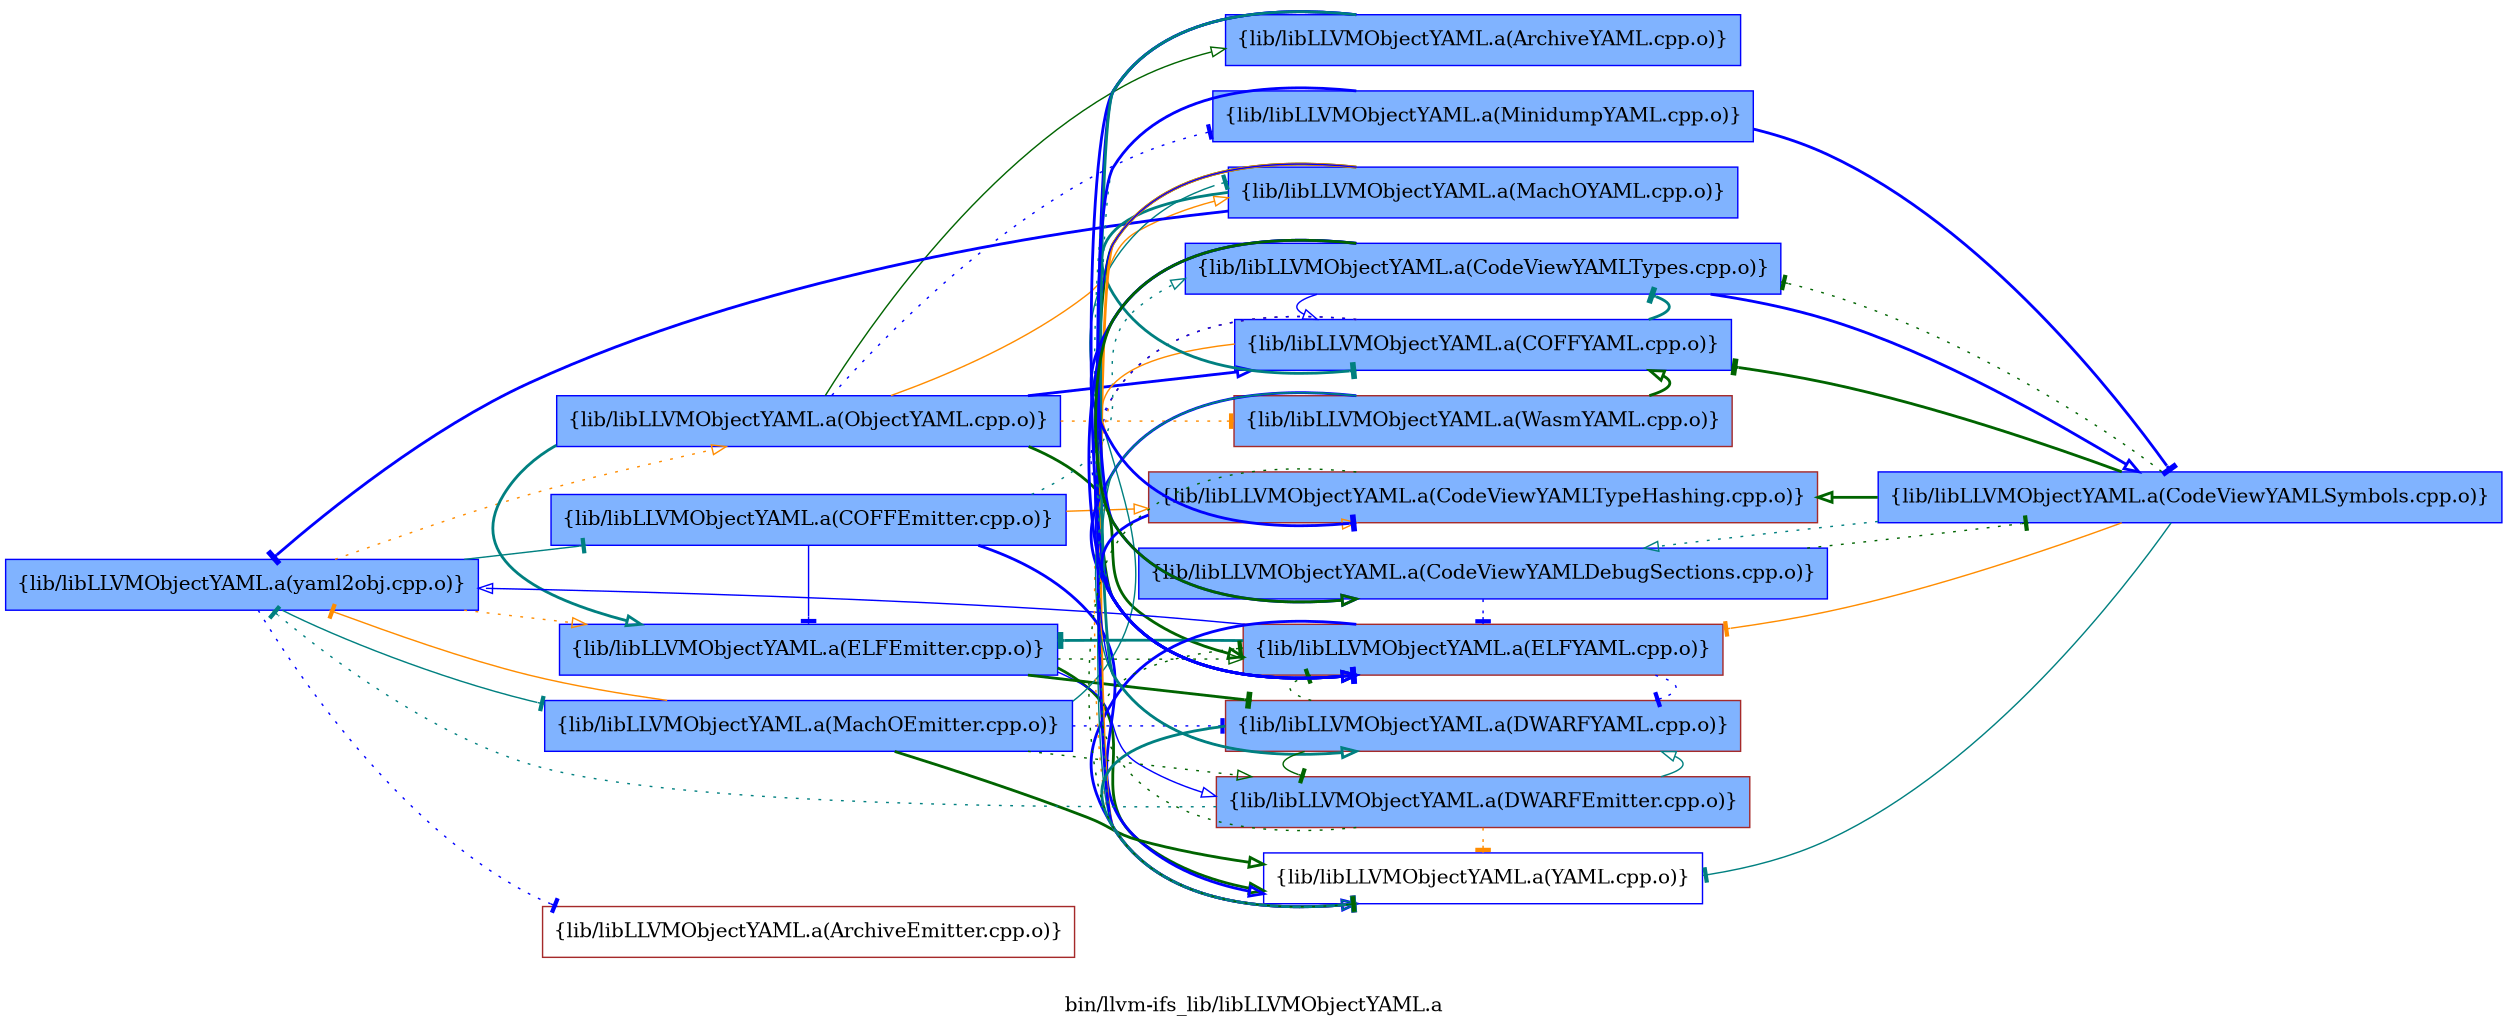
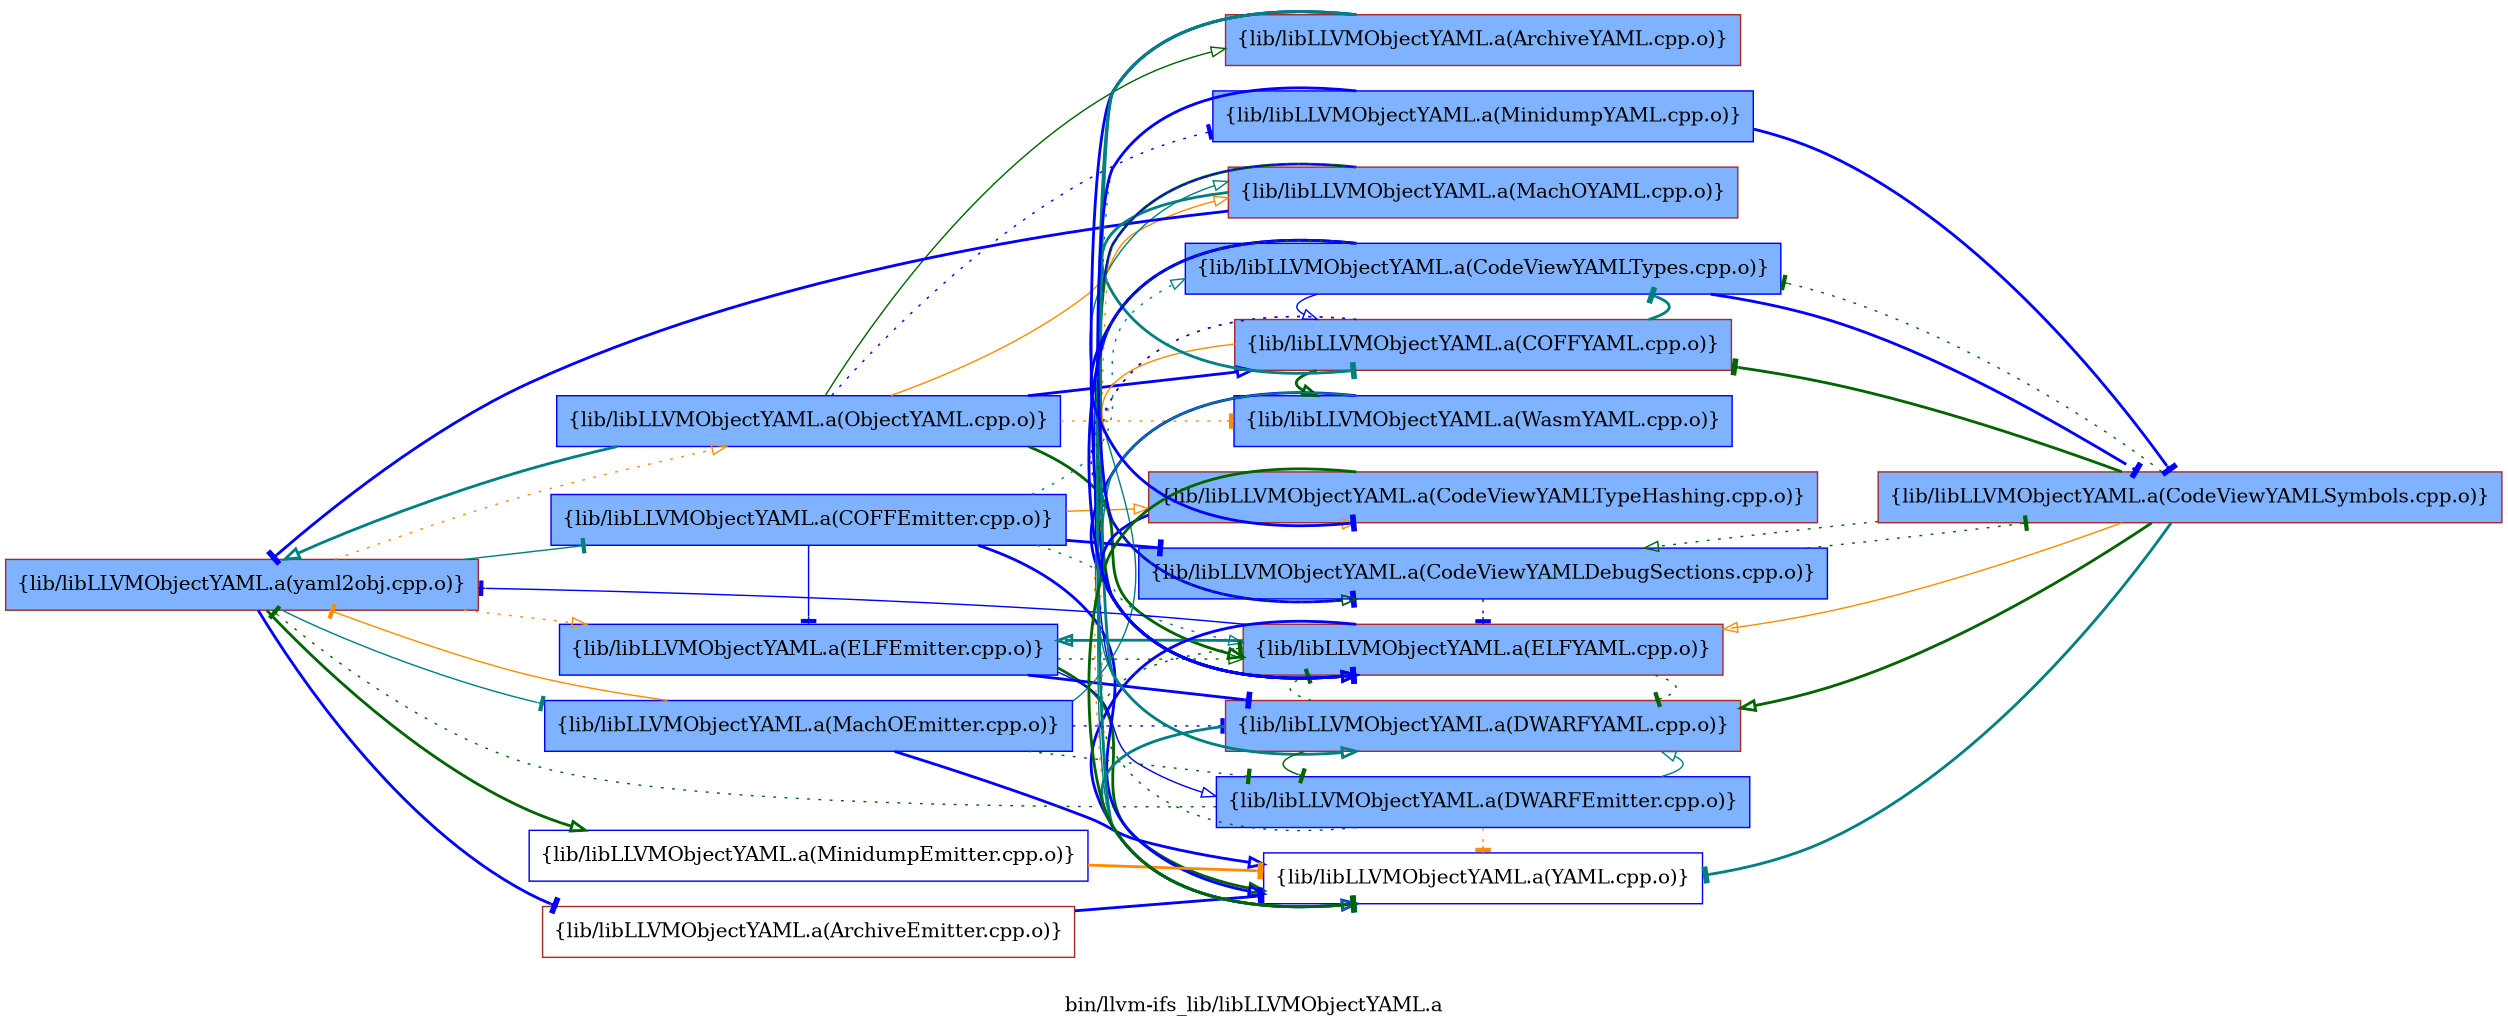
node "{lib/libLLVMObjectYAML.a(ArchiveYAML.cpp.o)}": color blue -> brown
node "{lib/libLLVMObjectYAML.a(MachOYAML.cpp.o)}": color blue -> brown
edge "{lib/libLLVMObjectYAML.a(MinidumpYAML.cpp.o)}" -> "{lib/libLLVMObjectYAML.a(CodeViewYAMLDebugSections.cpp.o)}": arrowhead onormal -> tee
node "{lib/libLLVMObjectYAML.a(COFFYAML.cpp.o)}": color blue -> brown
edge "{lib/libLLVMObjectYAML.a(CodeViewYAMLTypes.cpp.o)}" -> "{lib/libLLVMObjectYAML.a(CodeViewYAMLSymbols.cpp.o)}": arrowhead onormal -> tee
edge "{lib/libLLVMObjectYAML.a(MinidumpYAML.cpp.o)}" -> "{lib/libLLVMObjectYAML.a(ELFYAML.cpp.o)}": now "{lib/libLLVMObjectYAML.a(COFFEmitter.cpp.o)}" -> "{lib/libLLVMObjectYAML.a(ELFYAML.cpp.o)}"
edge "{lib/libLLVMObjectYAML.a(WasmYAML.cpp.o)}" -> "{lib/libLLVMObjectYAML.a(COFFYAML.cpp.o)}": reversed
edge "{lib/libLLVMObjectYAML.a(CodeViewYAMLTypes.cpp.o)}" -> "{lib/libLLVMObjectYAML.a(CodeViewYAMLDebugSections.cpp.o)}": style bold -> dotted
node "{lib/libLLVMObjectYAML.a(WasmYAML.cpp.o)}": color brown -> blue
edge "{lib/libLLVMObjectYAML.a(ArchiveYAML.cpp.o)}" -> "{lib/libLLVMObjectYAML.a(YAML.cpp.o)}": color blue -> teal
edge "{lib/libLLVMObjectYAML.a(MachOEmitter.cpp.o)}" -> "{lib/libLLVMObjectYAML.a(MachOYAML.cpp.o)}": arrowhead tee -> onormal
edge "{lib/libLLVMObjectYAML.a(CodeViewYAMLSymbols.cpp.o)}" -> "{lib/libLLVMObjectYAML.a(CodeViewYAMLTypeHashing.cpp.o)}": now "{lib/libLLVMObjectYAML.a(CodeViewYAMLSymbols.cpp.o)}" -> "{lib/libLLVMObjectYAML.a(DWARFYAML.cpp.o)}"
node "{lib/libLLVMObjectYAML.a(CodeViewYAMLSymbols.cpp.o)}": color blue -> brown
edge "{lib/libLLVMObjectYAML.a(CodeViewYAMLTypeHashing.cpp.o)}" -> "{lib/libLLVMObjectYAML.a(YAML.cpp.o)}": style dotted -> bold
edge "{lib/libLLVMObjectYAML.a(MachOYAML.cpp.o)}" -> "{lib/libLLVMObjectYAML.a(YAML.cpp.o)}": style bold -> dotted
edge "{lib/libLLVMObjectYAML.a(CodeViewYAMLSymbols.cpp.o)}" -> "{lib/libLLVMObjectYAML.a(CodeViewYAMLDebugSections.cpp.o)}": color teal -> darkgreen
edge "{lib/libLLVMObjectYAML.a(COFFEmitter.cpp.o)}" -> "{lib/libLLVMObjectYAML.a(CodeViewYAMLDebugSections.cpp.o)}": added
edge "{lib/libLLVMObjectYAML.a(ObjectYAML.cpp.o)}" -> "{lib/libLLVMObjectYAML.a(ELFEmitter.cpp.o)}": now "{lib/libLLVMObjectYAML.a(ObjectYAML.cpp.o)}" -> "{lib/libLLVMObjectYAML.a(yaml2obj.cpp.o)}"
node "{lib/libLLVMObjectYAML.a(yaml2obj.cpp.o)}": color blue -> brown
edge "{lib/libLLVMObjectYAML.a(CodeViewYAMLSymbols.cpp.o)}" -> "{lib/libLLVMObjectYAML.a(ELFYAML.cpp.o)}": arrowhead tee -> onormal
edge "{lib/libLLVMObjectYAML.a(ELFYAML.cpp.o)}" -> "{lib/libLLVMObjectYAML.a(yaml2obj.cpp.o)}": arrowhead onormal -> tee
edge "{lib/libLLVMObjectYAML.a(ELFYAML.cpp.o)}" -> "{lib/libLLVMObjectYAML.a(ELFEmitter.cpp.o)}": arrowhead tee -> onormal
edge "{lib/libLLVMObjectYAML.a(ELFYAML.cpp.o)}" -> "{lib/libLLVMObjectYAML.a(DWARFYAML.cpp.o)}": color blue -> darkgreen
edge "{lib/libLLVMObjectYAML.a(ELFEmitter.cpp.o)}" -> "{lib/libLLVMObjectYAML.a(DWARFYAML.cpp.o)}": color darkgreen -> blue
edge "{lib/libLLVMObjectYAML.a(CodeViewYAMLSymbols.cpp.o)}" -> "{lib/libLLVMObjectYAML.a(YAML.cpp.o)}": style solid -> bold
edge "{lib/libLLVMObjectYAML.a(MachOEmitter.cpp.o)}" -> "{lib/libLLVMObjectYAML.a(DWARFEmitter.cpp.o)}": arrowhead onormal -> tee
edge "{lib/libLLVMObjectYAML.a(yaml2obj.cpp.o)}" -> "{lib/libLLVMObjectYAML.a(ArchiveEmitter.cpp.o)}": style dotted -> bold
edge "{lib/libLLVMObjectYAML.a(DWARFEmitter.cpp.o)}" -> "{lib/libLLVMObjectYAML.a(yaml2obj.cpp.o)}": color teal -> darkgreen
node "{lib/libLLVMObjectYAML.a(DWARFEmitter.cpp.o)}": color brown -> blue
edge "{lib/libLLVMObjectYAML.a(MachOEmitter.cpp.o)}" -> "{lib/libLLVMObjectYAML.a(YAML.cpp.o)}": color darkgreen -> blue
node "{lib/libLLVMObjectYAML.a(MinidumpEmitter.cpp.o)}": added
edge "{lib/libLLVMObjectYAML.a(ArchiveEmitter.cpp.o)}" -> "{lib/libLLVMObjectYAML.a(YAML.cpp.o)}": added
